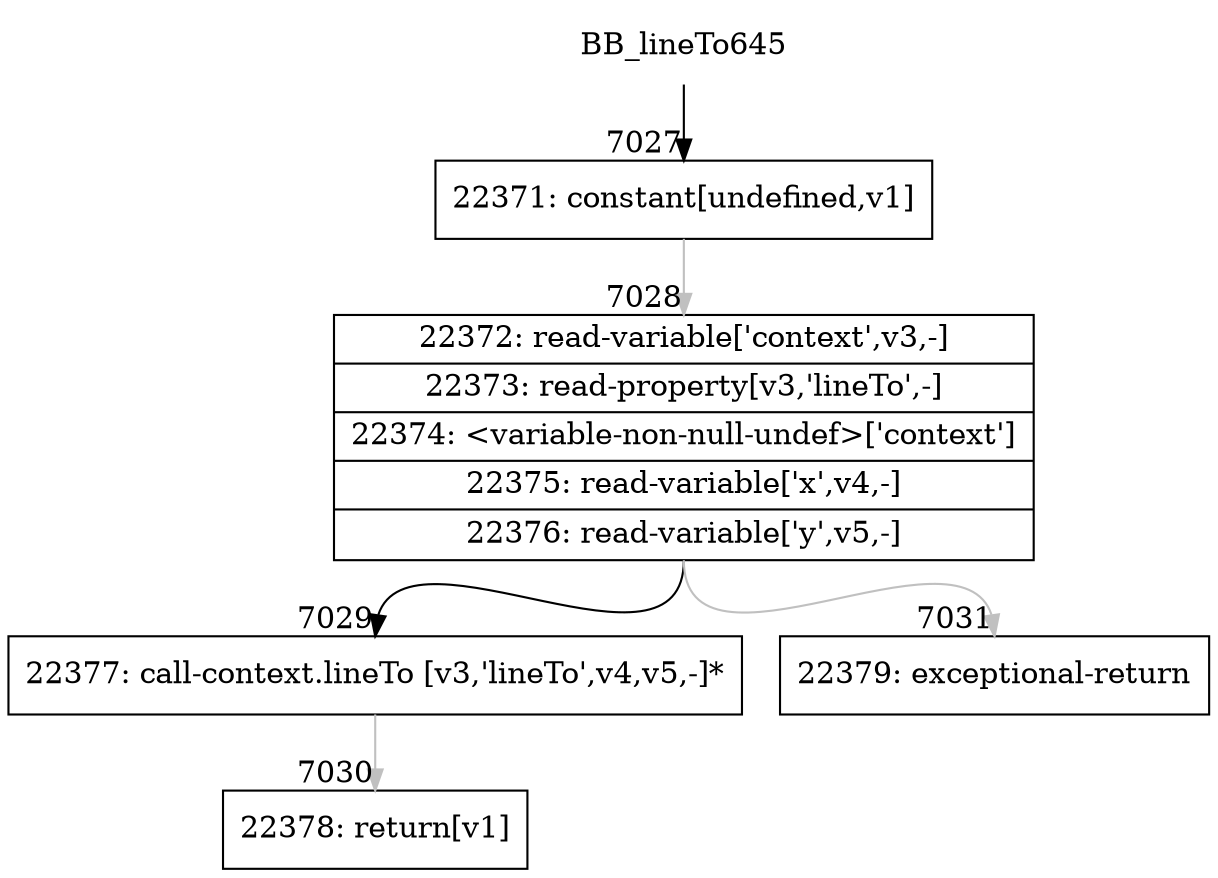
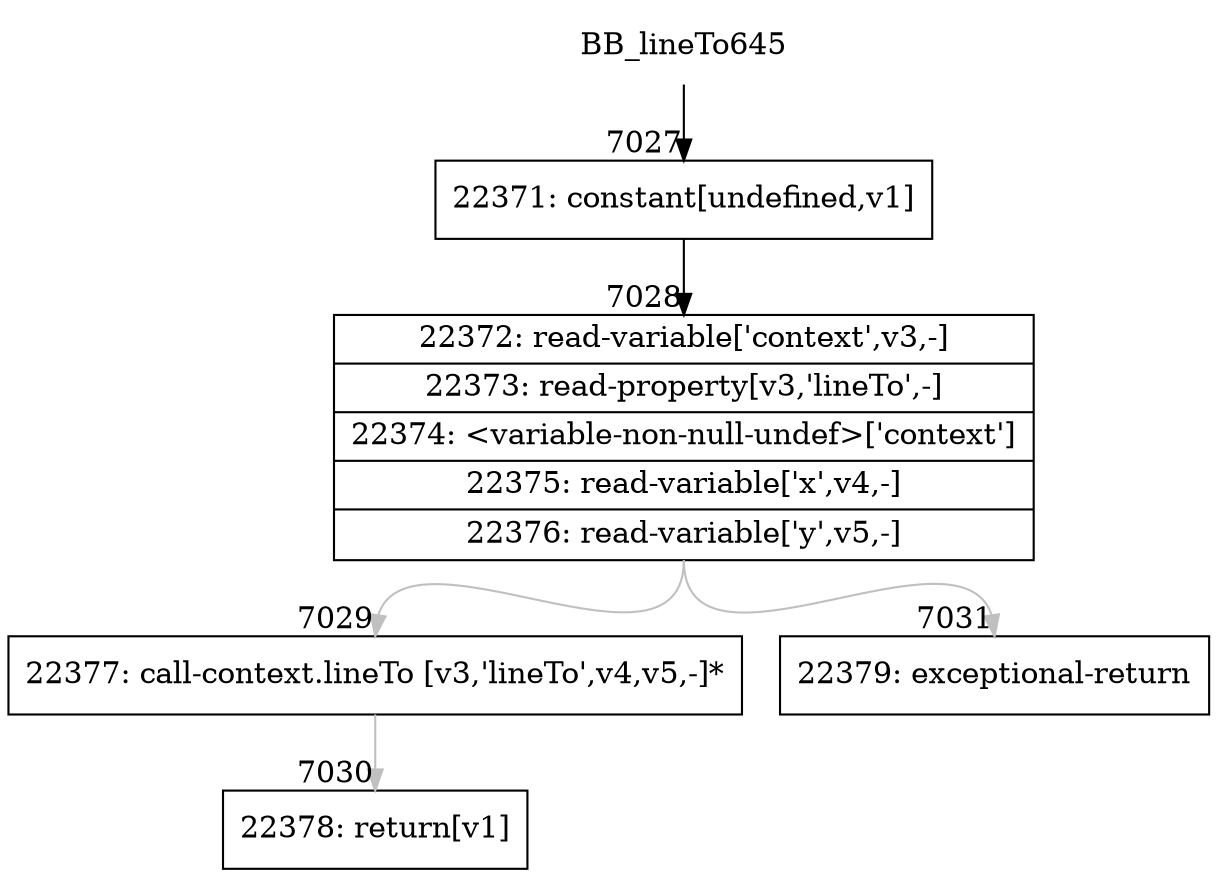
edge "22371: constant[undefined,v1]" -> "22372: read-variable['context',v3,-]": color gray -> black
edge "22372: read-variable['context',v3,-]" -> "22377: call-context.lineTo [v3,'lineTo',v4,v5,-]*": color black -> gray
